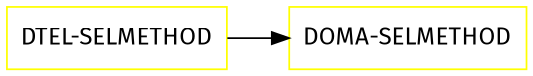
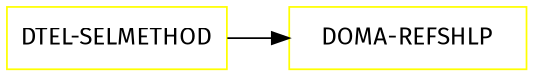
node "DOMA-SELMETHOD": label "DOMA-SELMETHOD" -> "DOMA-REFSHLP"
